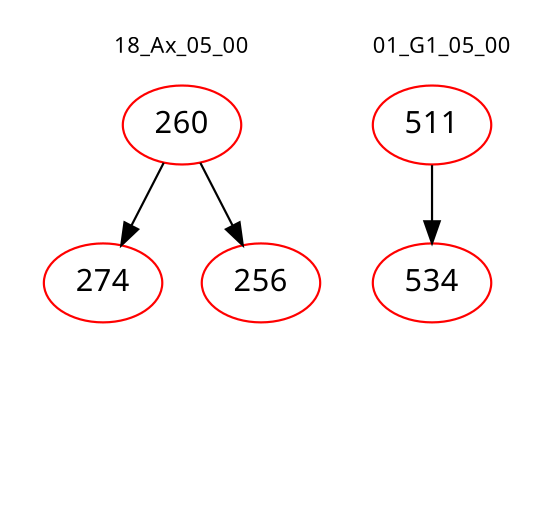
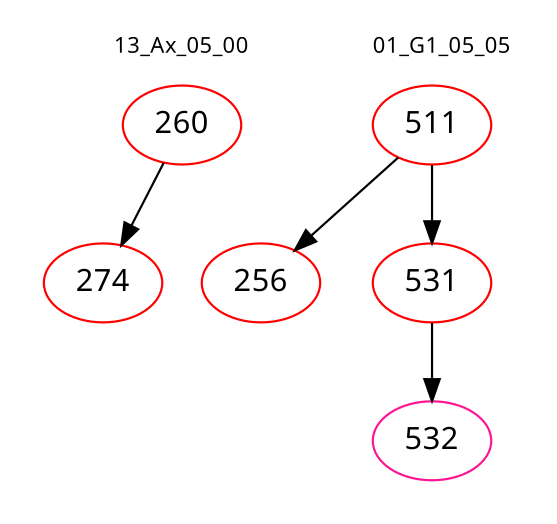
cluster "18_Ax_05_00": label "18_Ax_05_00" -> "13_Ax_05_00"
cluster "01_G1_05_00": label "01_G1_05_00" -> "01_G1_05_05"
edge "260" -> "256": now "511" -> "256"
node "534": label "534" -> "531"
node "532": added
